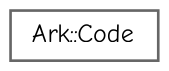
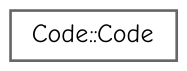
node "Ark::Code": label "Ark::Code" -> "Code::Code"
